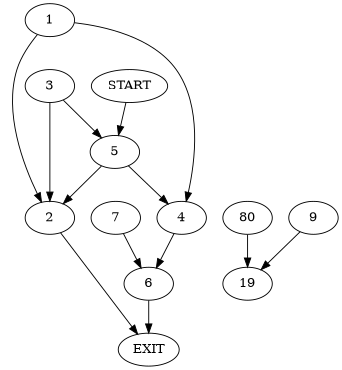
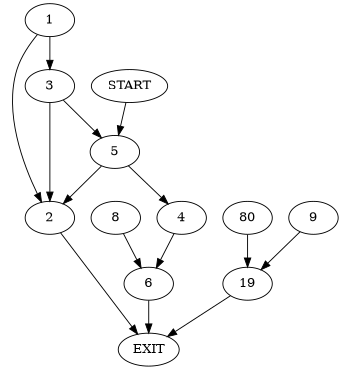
edge "1" -> "4": now "1" -> "3"
node "7": label "7" -> "8"
edge "19" -> "EXIT": added
